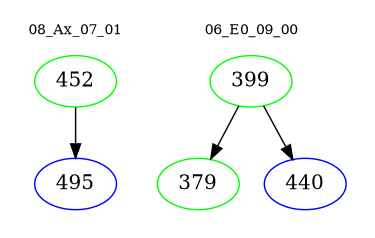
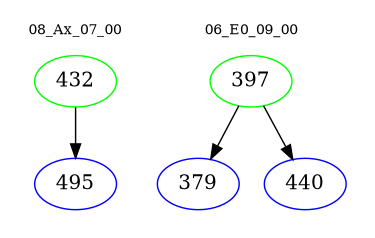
cluster "08_Ax_07_01": label "08_Ax_07_01" -> "08_Ax_07_00"
node "452": label "452" -> "432"
node "399": label "399" -> "397"
node "379": color green -> blue
